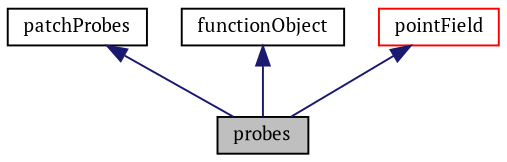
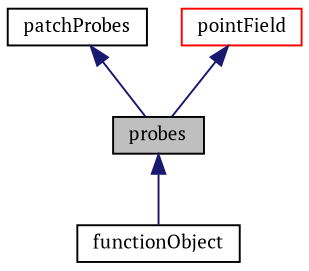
edge "probes" -> "functionObject": reversed
